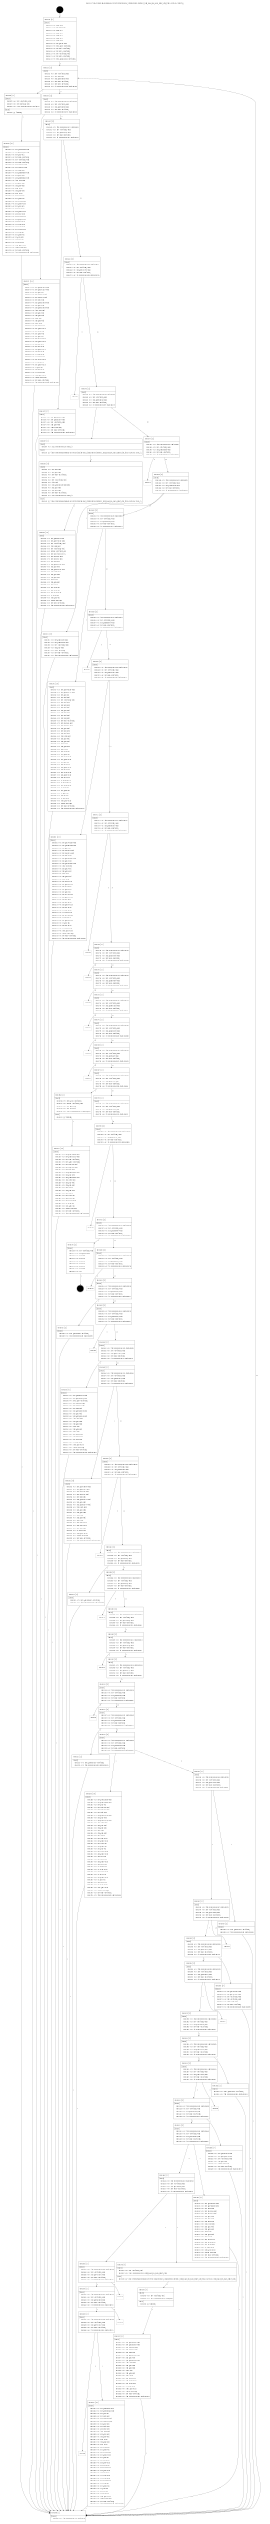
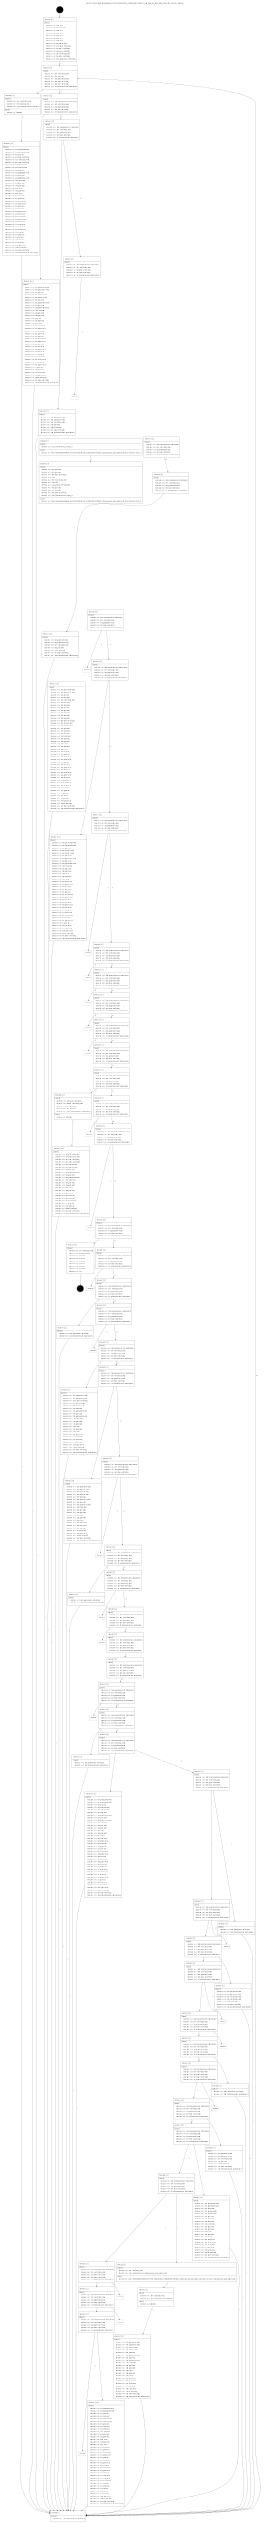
node "0x40167b [25]": removed
node "0x40213f": removed
node "0x4016c6 [25]": removed
node "0x401e38 [113]": removed
node "0x40265c": removed
node "0x401c4c": added
node "0x40259f": added
node "0x4021fe": removed
node "0x401ad3": added
